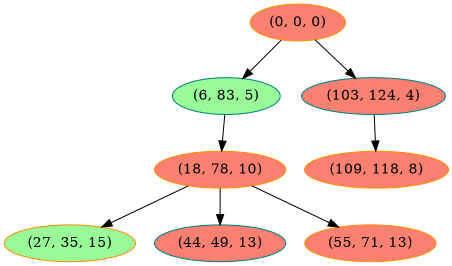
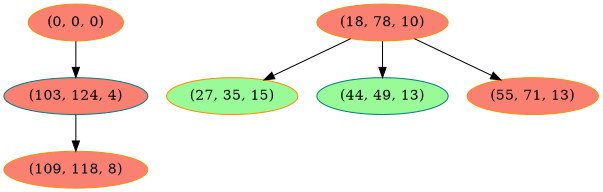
node "(6, 83, 5)": removed
node "(44, 49, 13)": fillcolor salmon -> palegreen
